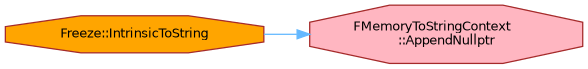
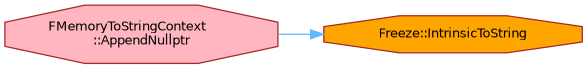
edge "Freeze::IntrinsicToString" -> "FMemoryToStringContext ::AppendNullptr": reversed
